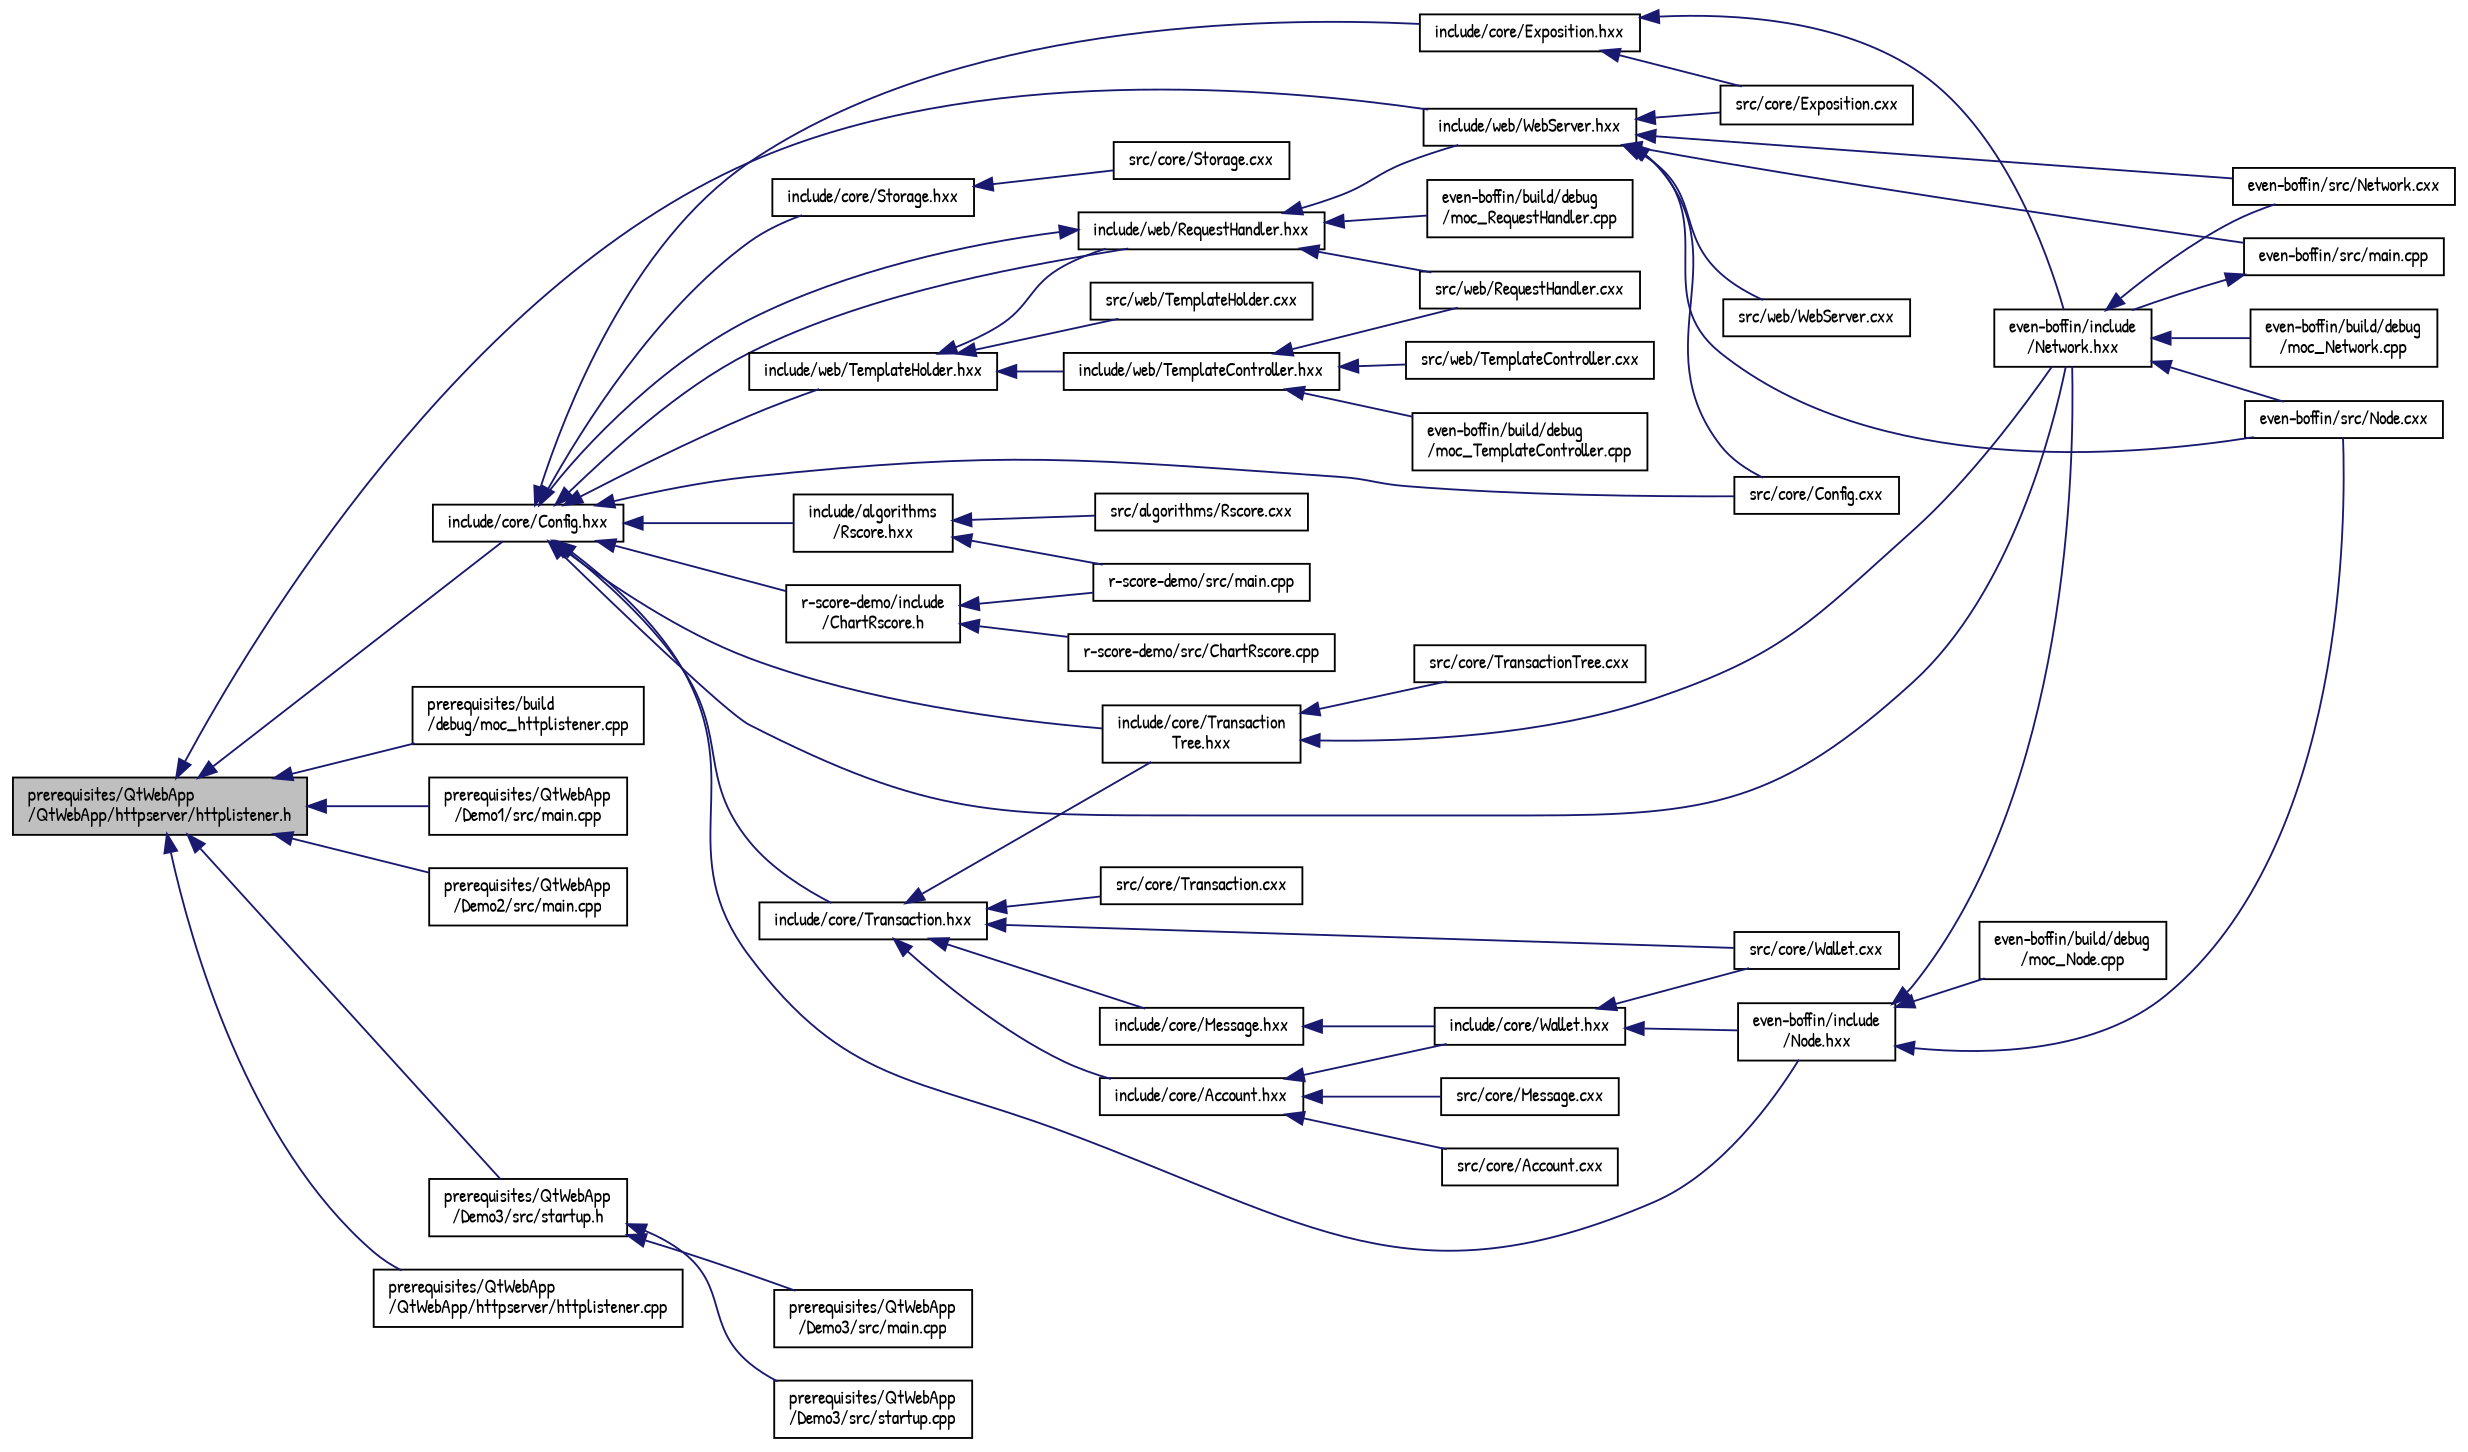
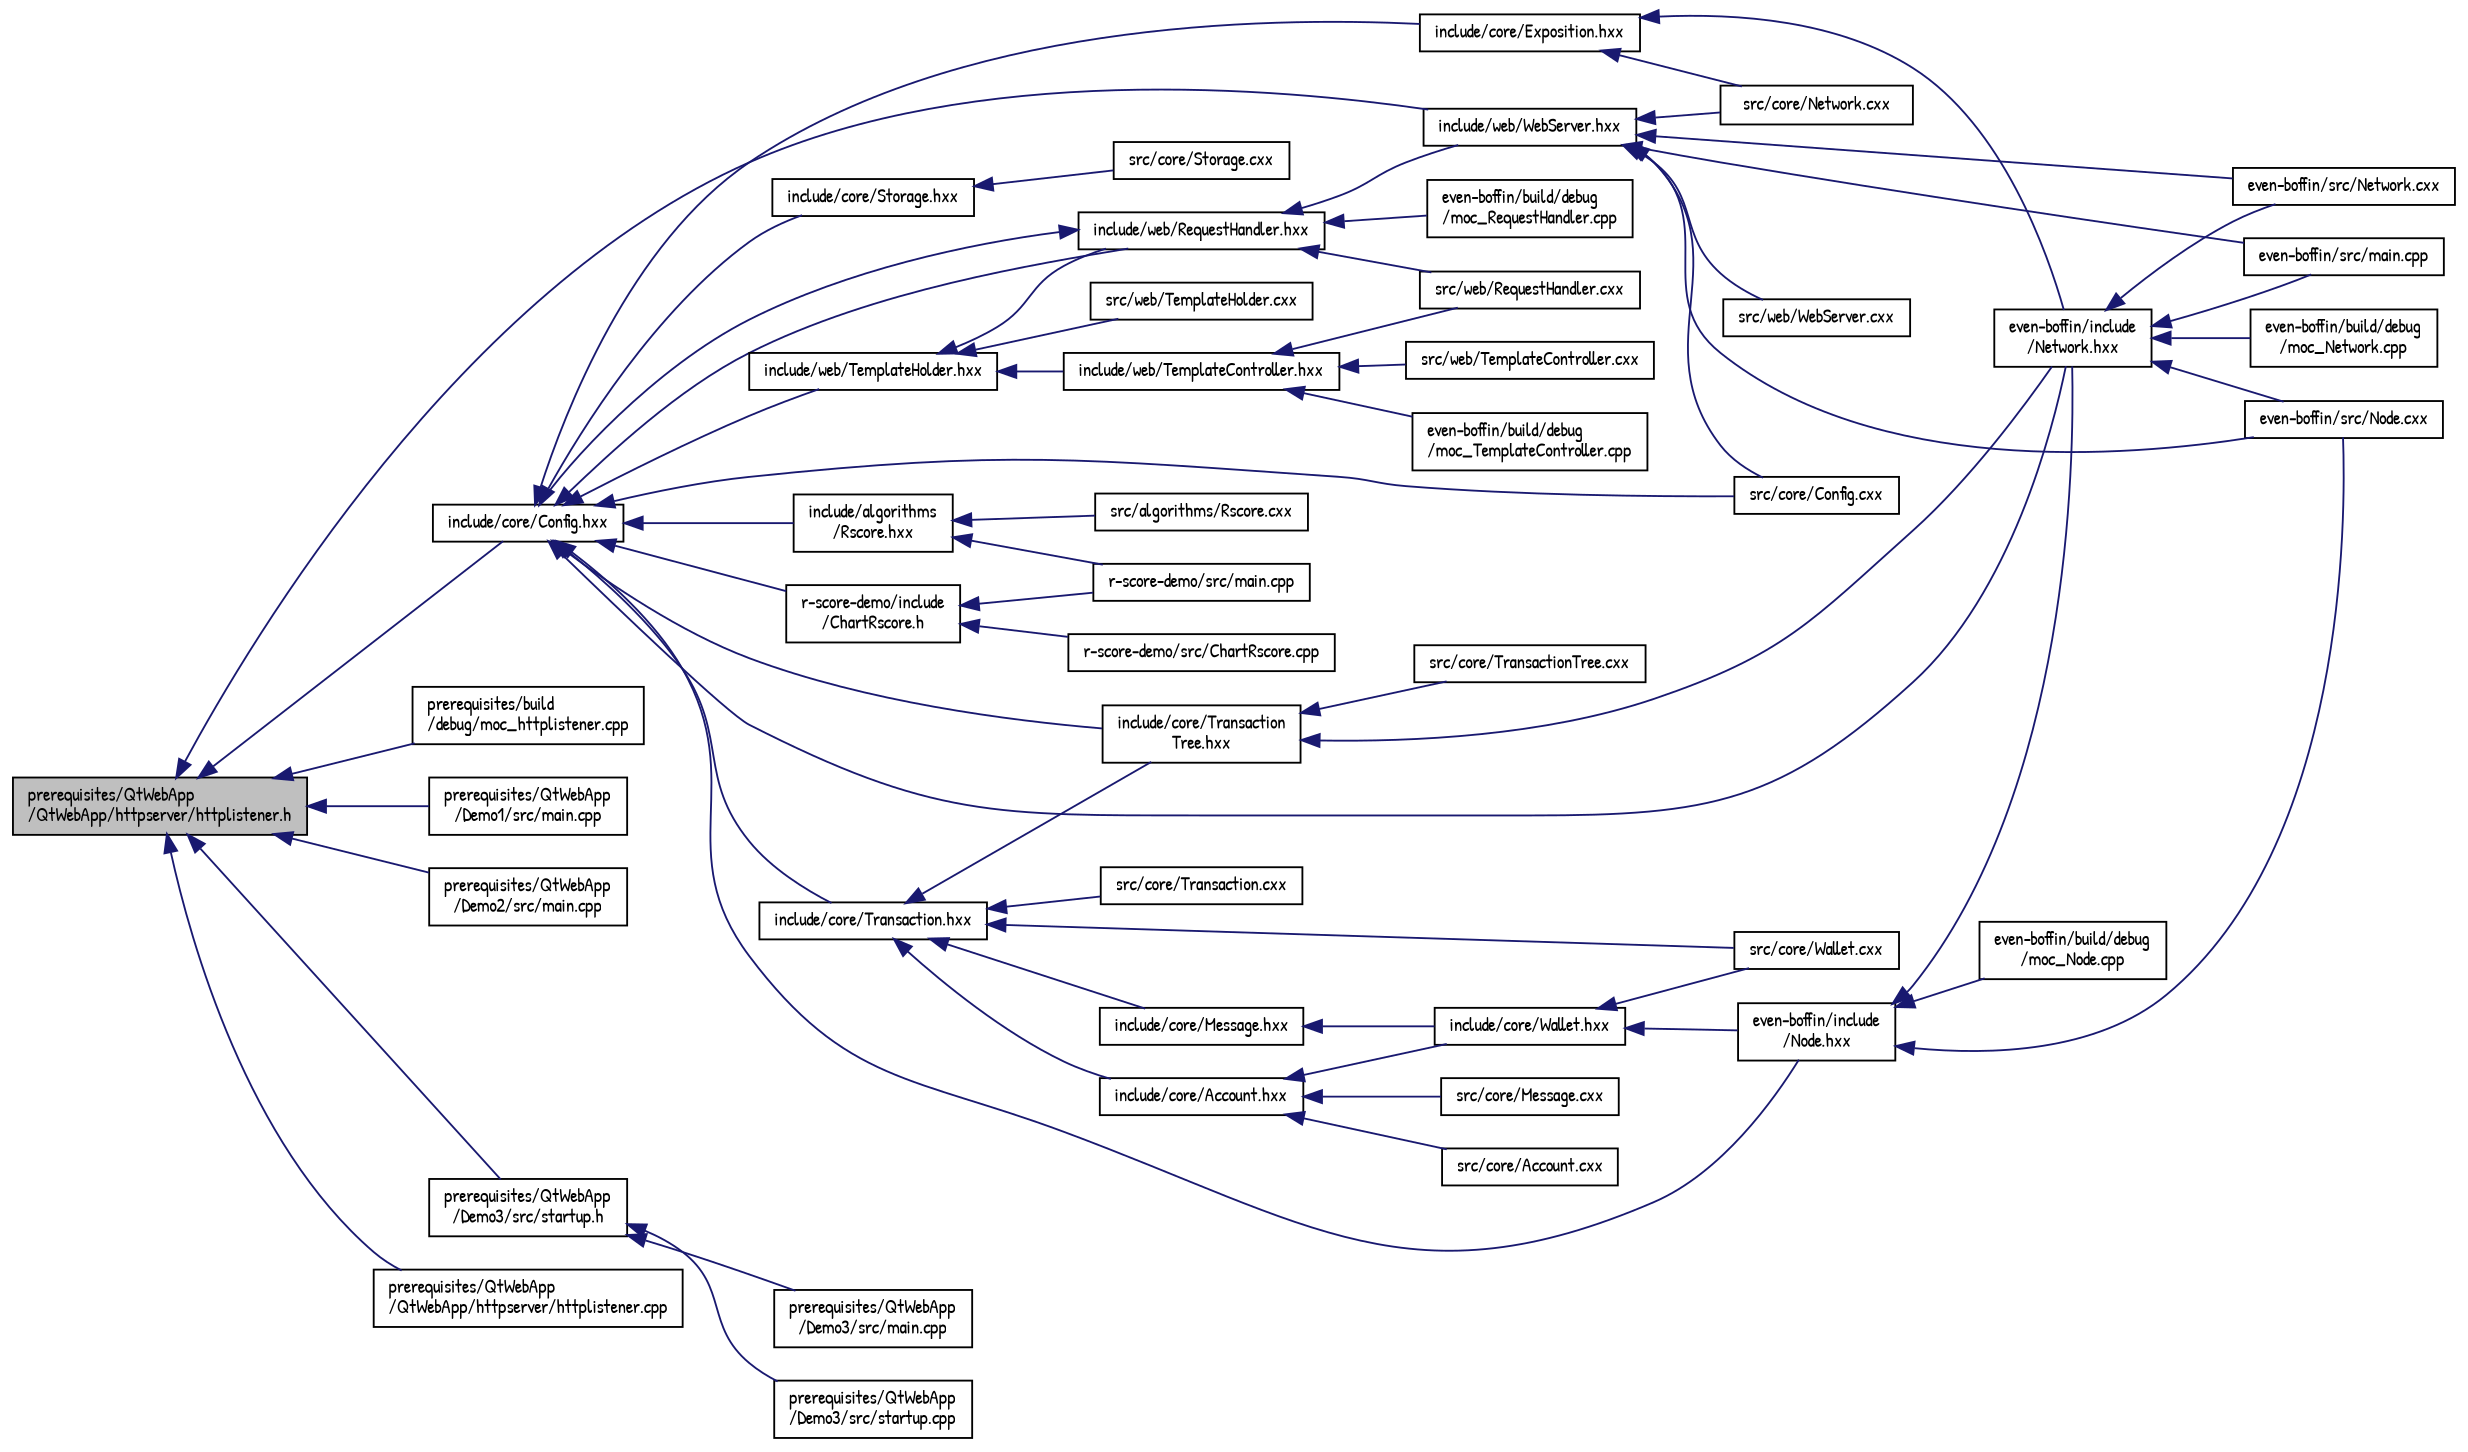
node "src/core/Exposition.cxx": label "src/core/Exposition.cxx" -> "src/core/Network.cxx"
edge "even-boffin/include /Network.hxx" -> "even-boffin/src/main.cpp": reversed
